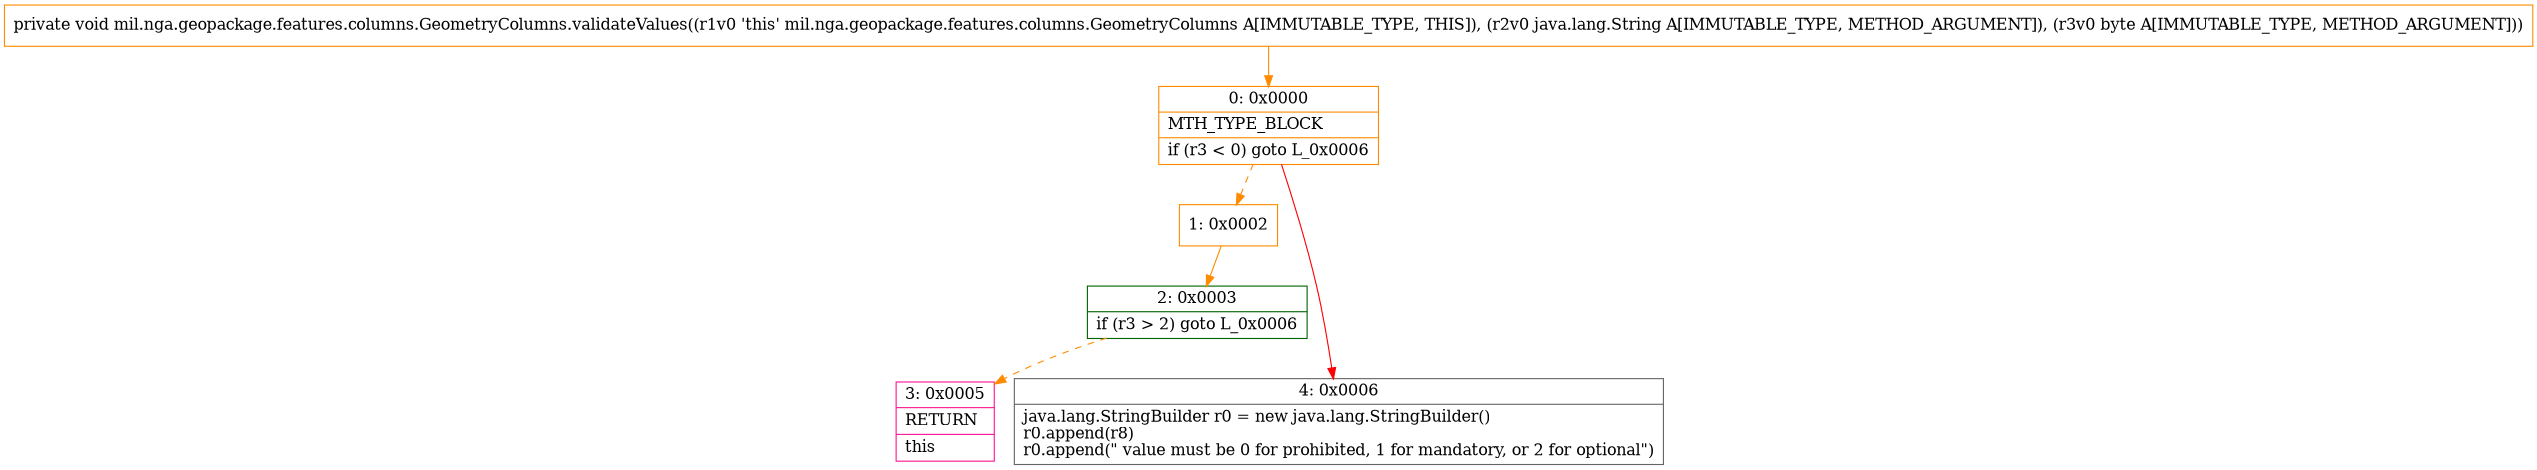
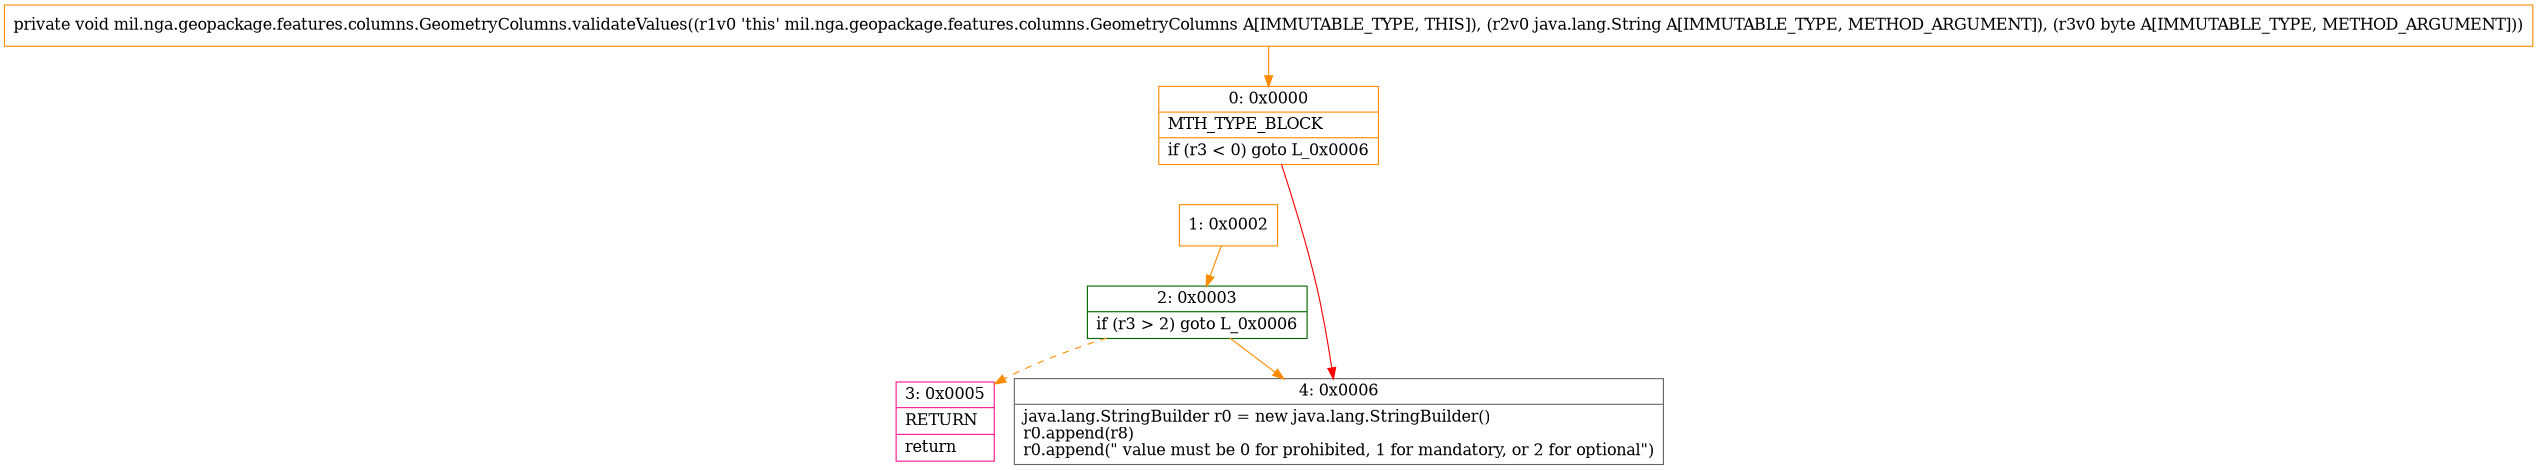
edge "0: 0x0000" -> "1: 0x0002": removed
edge "2: 0x0003" -> "4: 0x0006": added
node "3: 0x0005": text "this" -> "return"
